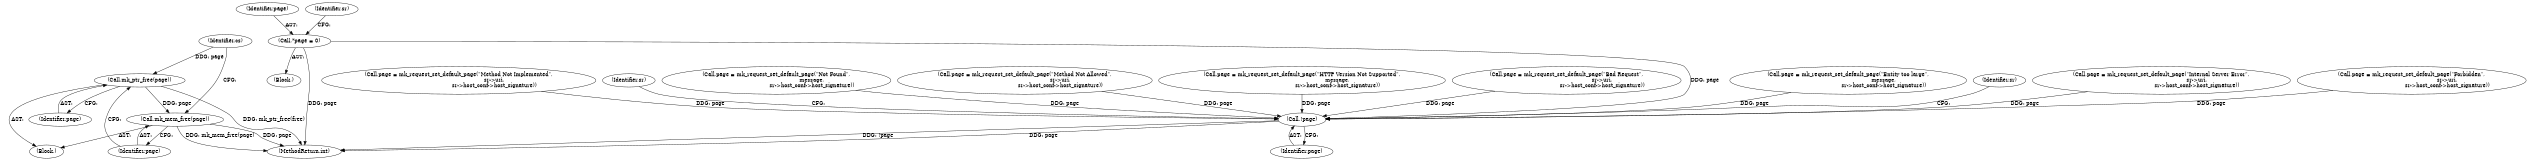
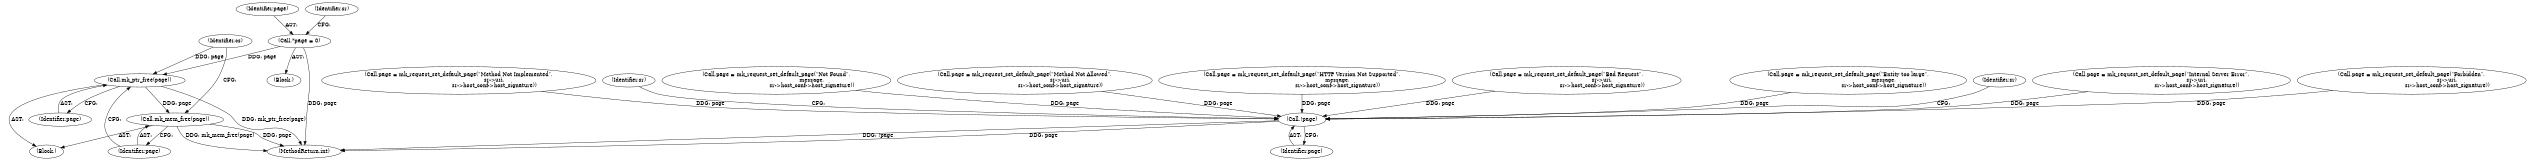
edge "(Call,*page = 0)" -> "(Call,!page)": now "(Call,*page = 0)" -> "(Call,mk_ptr_free(page))"
edge "(Call,mk_ptr_free(page))" -> "(MethodReturn,int)": label "DDG: mk_ptr_free(free)" -> "DDG: mk_ptr_free(page)"
